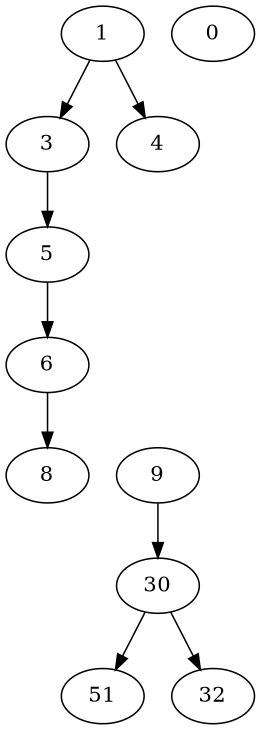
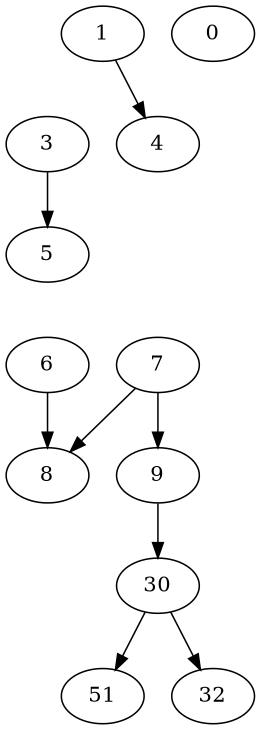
edge "1" -> "3": removed
edge "5" -> "6": removed
node "7": added
